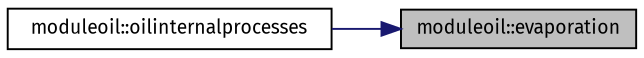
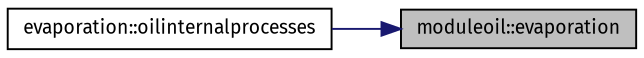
node "moduleoil::oilinternalprocesses": label "moduleoil::oilinternalprocesses" -> "evaporation::oilinternalprocesses"
